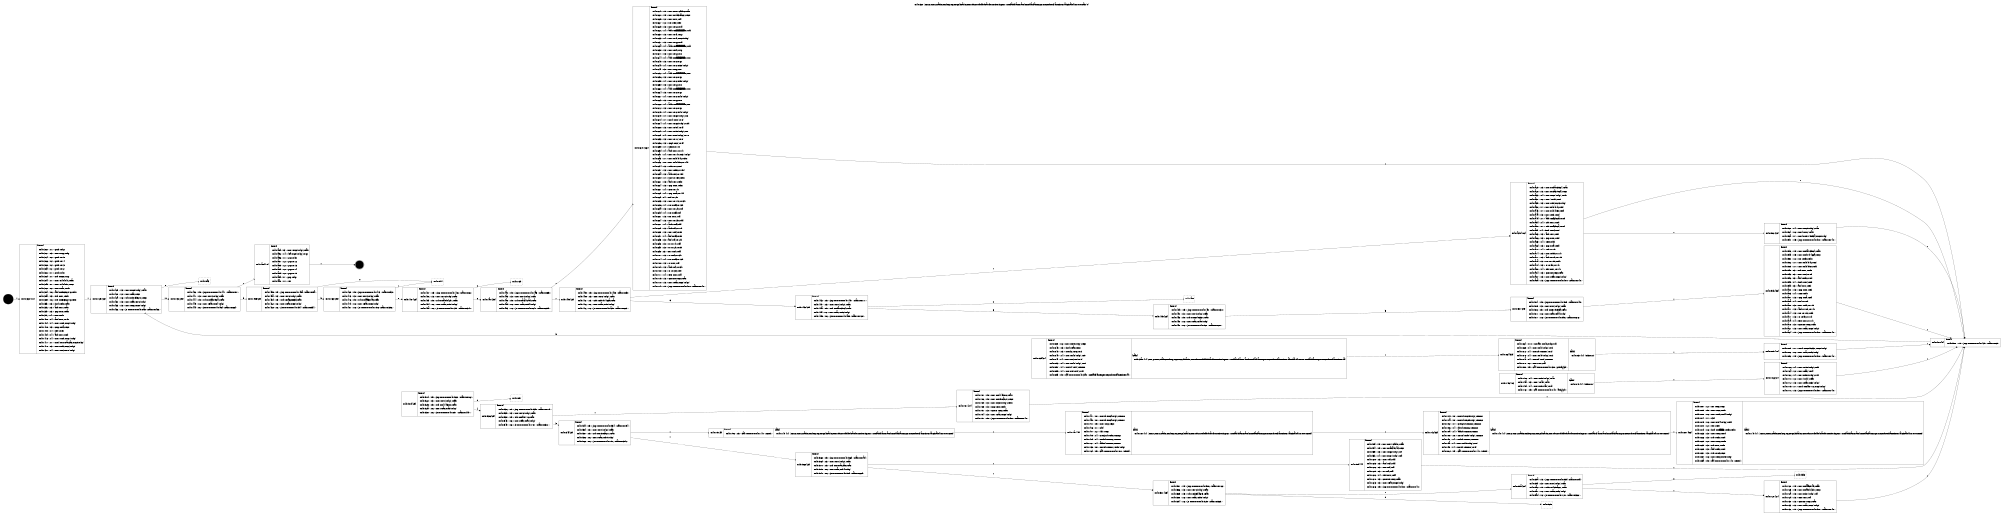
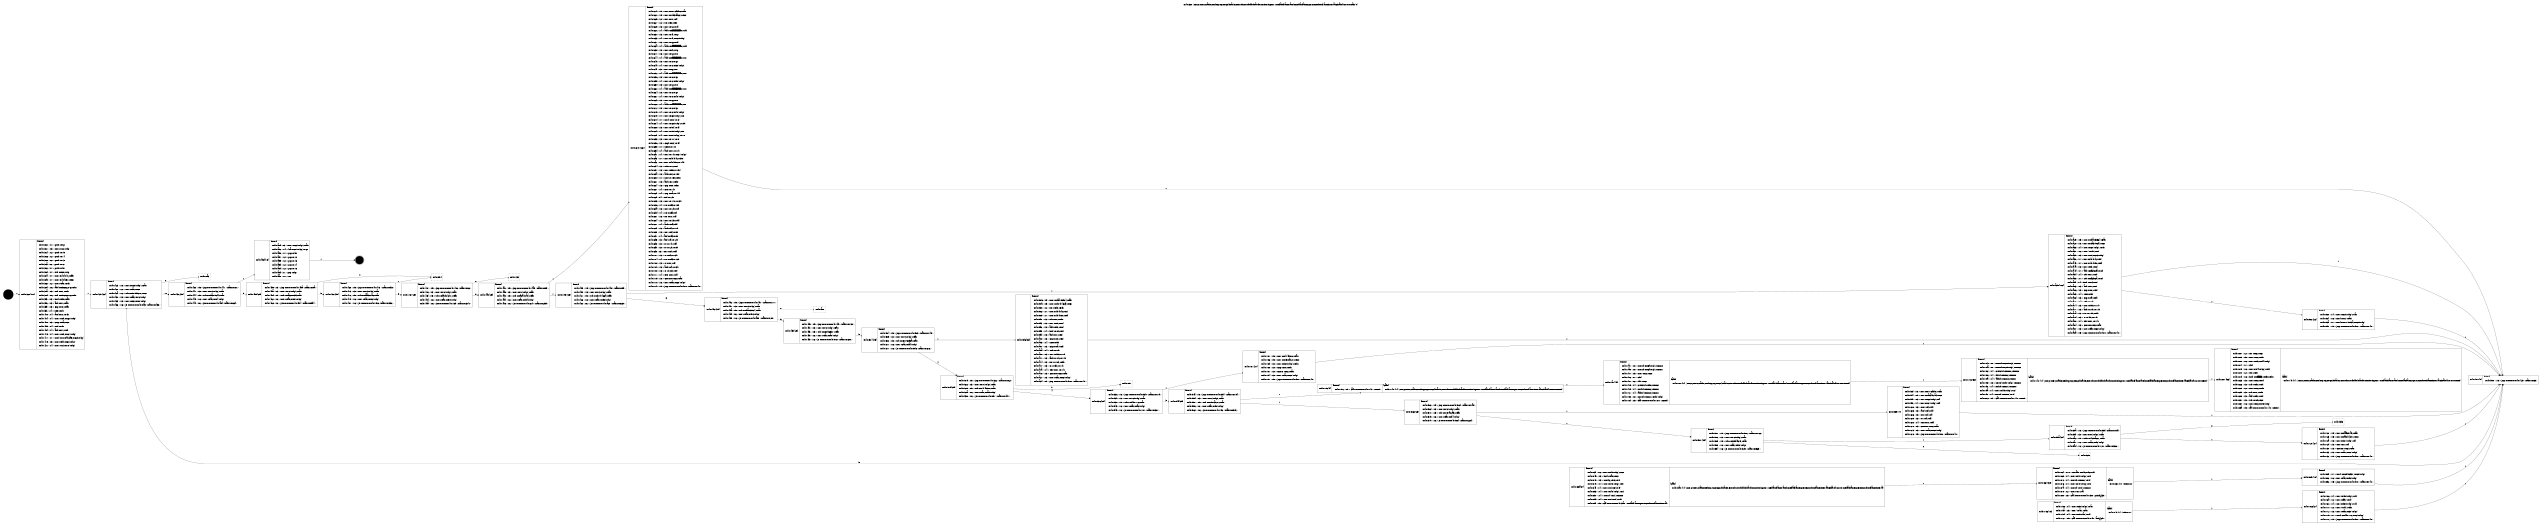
edge "0x401504 [25]" -> "0x40151d [25]": added, label "4"
